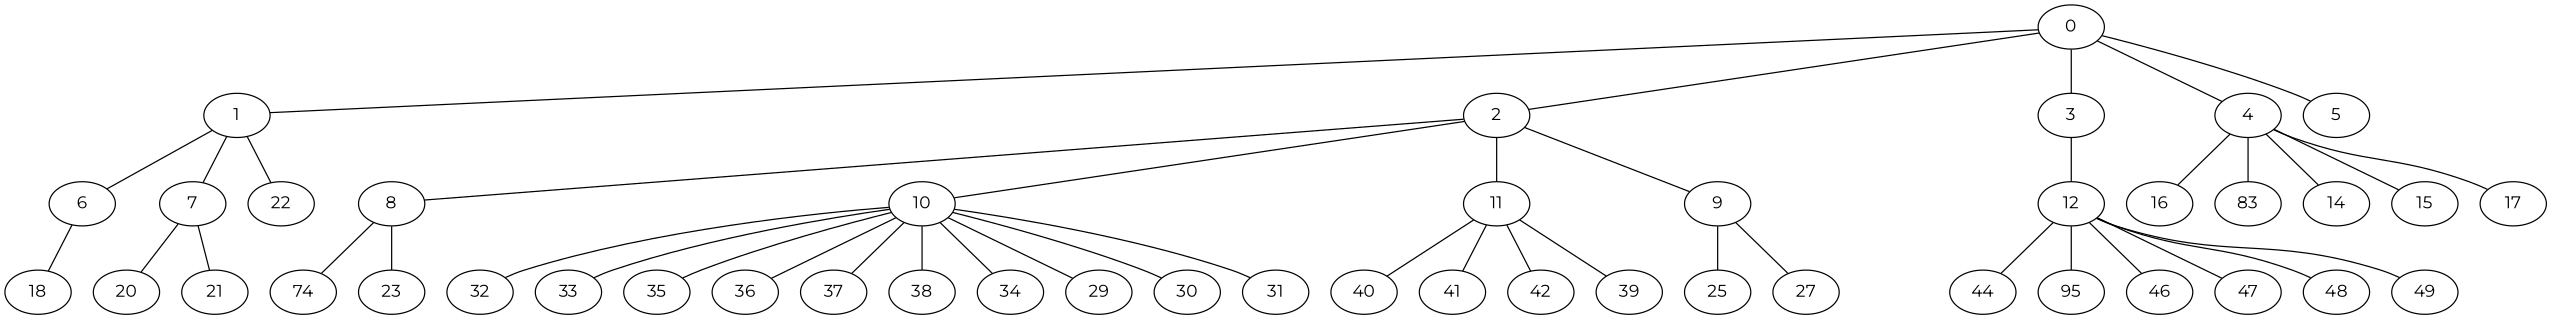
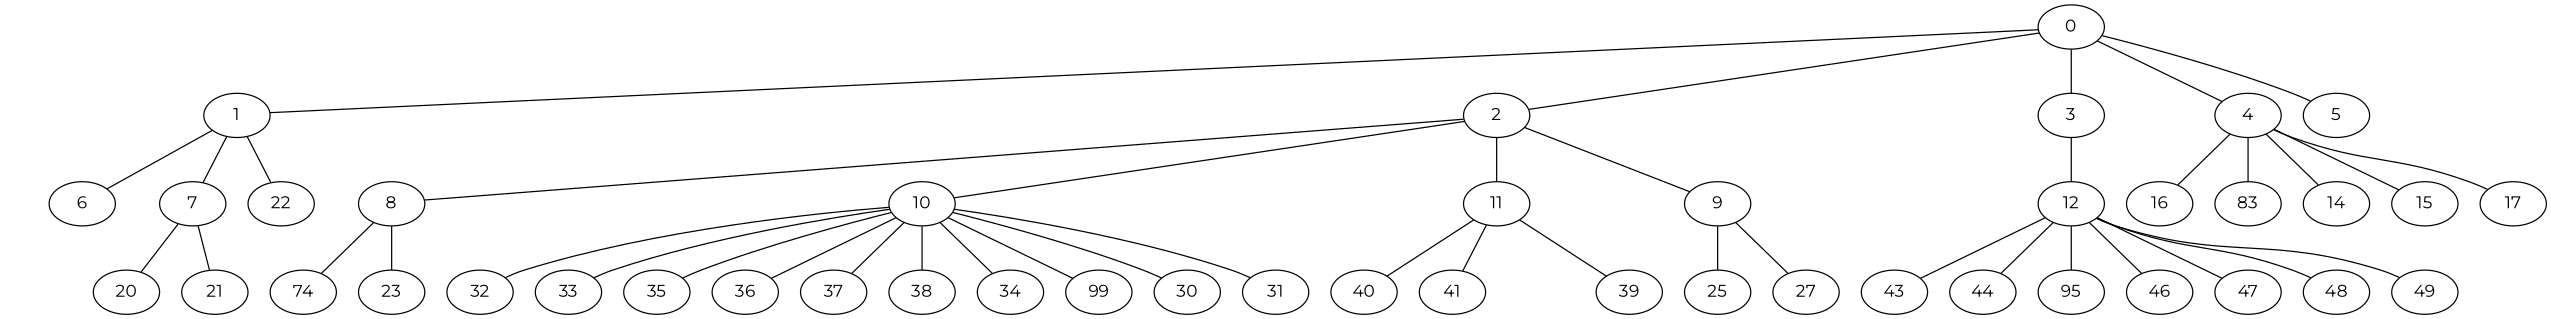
node "18": removed
node "29": label "29" -> "99"
node "42": removed
node "43": added
